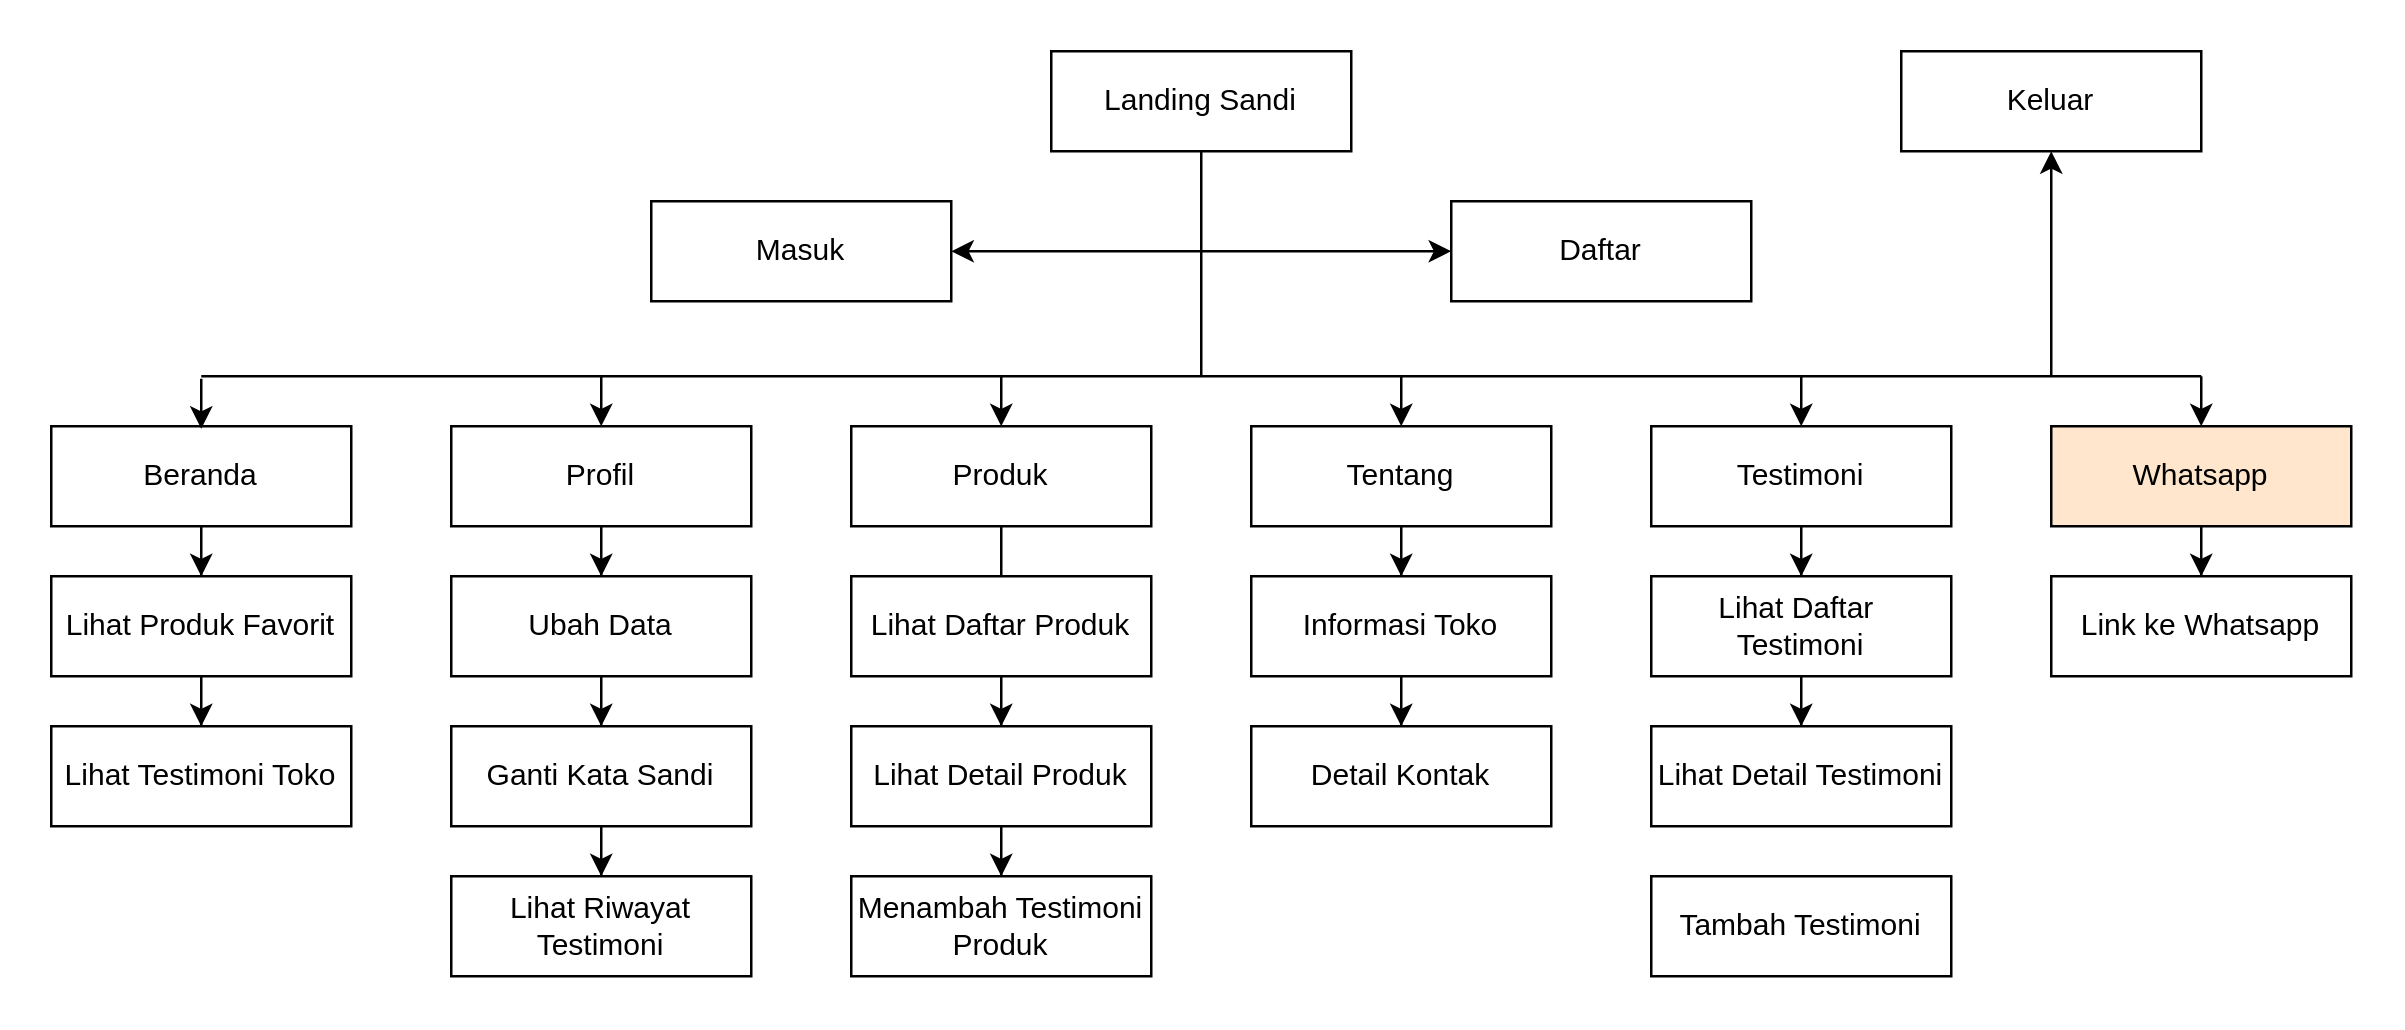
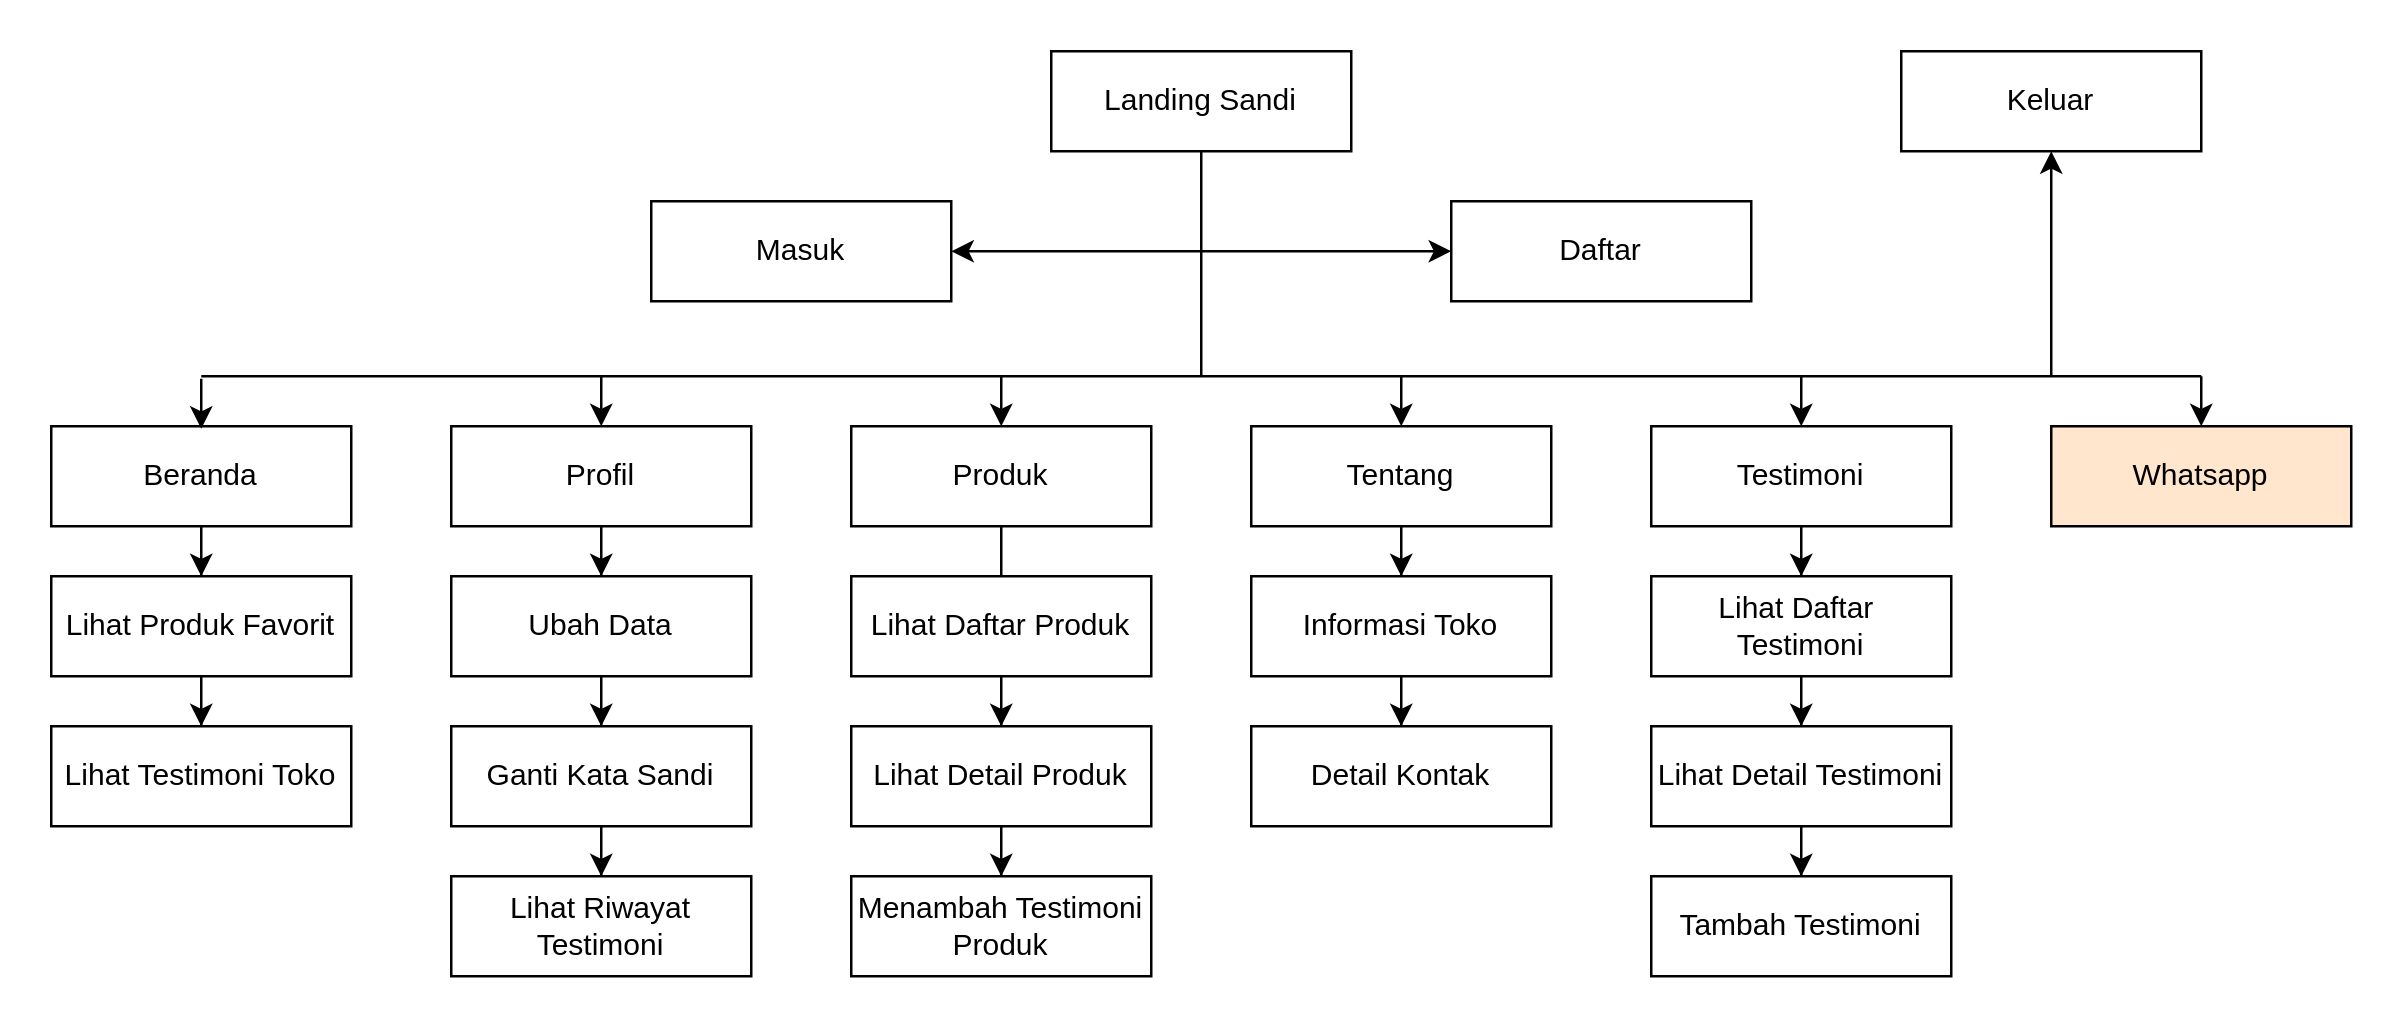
edge "Whatsapp" -> "Link ke Whatsapp": removed
node "Link ke Whatsapp": removed
edge "Lihat Detail Testimoni" -> "Tambah Testimoni": added
